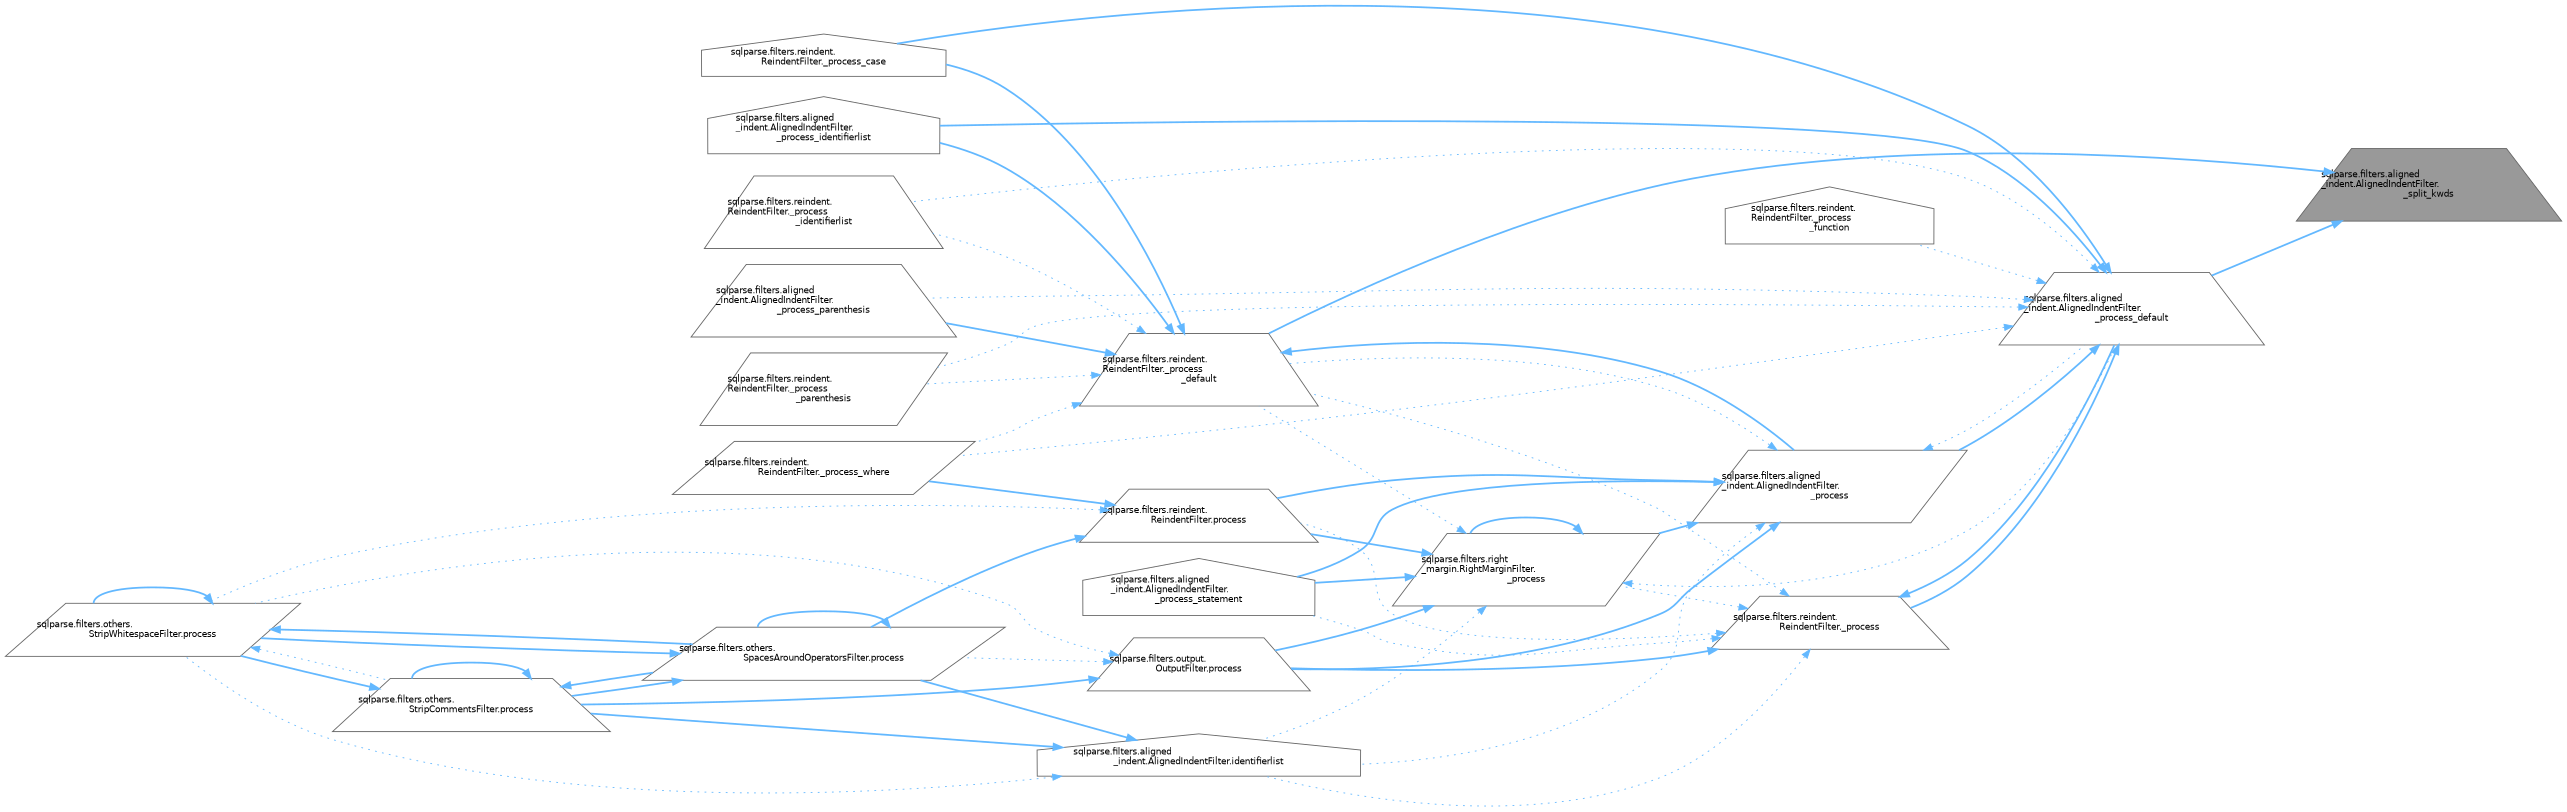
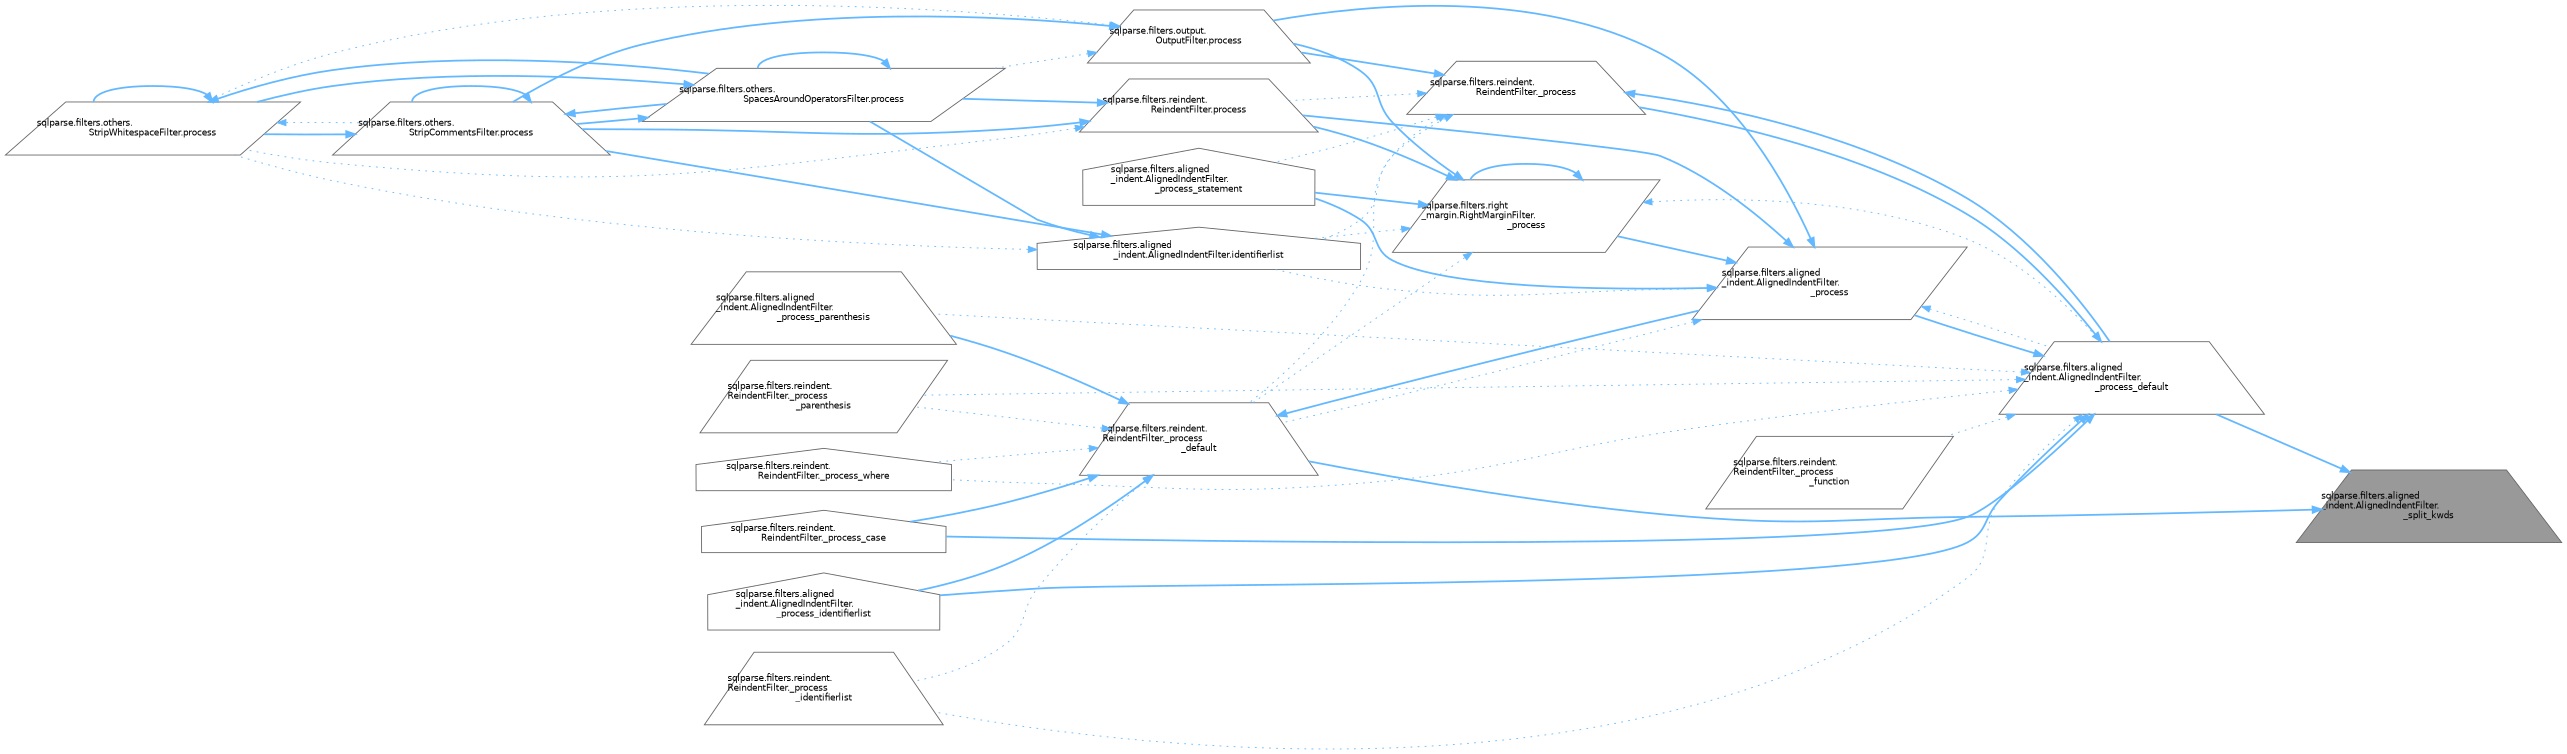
node "sqlparse.filters.reindent. ReindentFilter._process _function": shape house -> parallelogram
node "sqlparse.filters.reindent. ReindentFilter._process_where": shape parallelogram -> house
edge "sqlparse.filters.reindent. ReindentFilter._process_where" -> "sqlparse.filters.reindent. ReindentFilter.process": now "sqlparse.filters.others. StripCommentsFilter.process" -> "sqlparse.filters.reindent. ReindentFilter.process"
edge "sqlparse.filters.right _margin.RightMarginFilter. _process" -> "sqlparse.filters.reindent. ReindentFilter._process": removed
